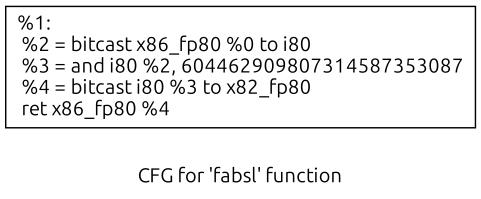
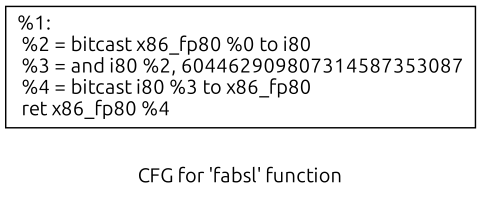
node "%1:": text "%4 = bitcast i80 %3 to x82_fp80" -> "%4 = bitcast i80 %3 to x86_fp80"
